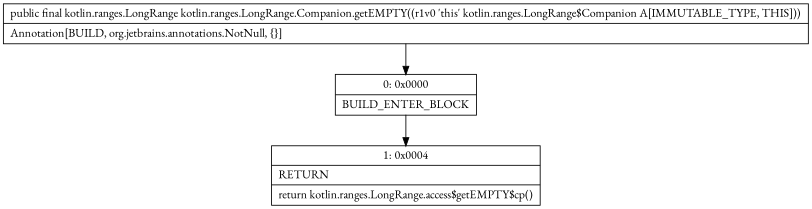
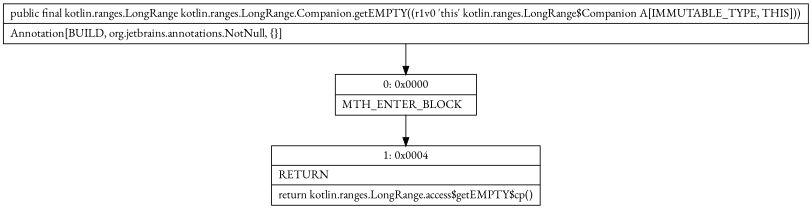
node "0: 0x0000": text "BUILD_ENTER_BLOCK" -> "MTH_ENTER_BLOCK"
